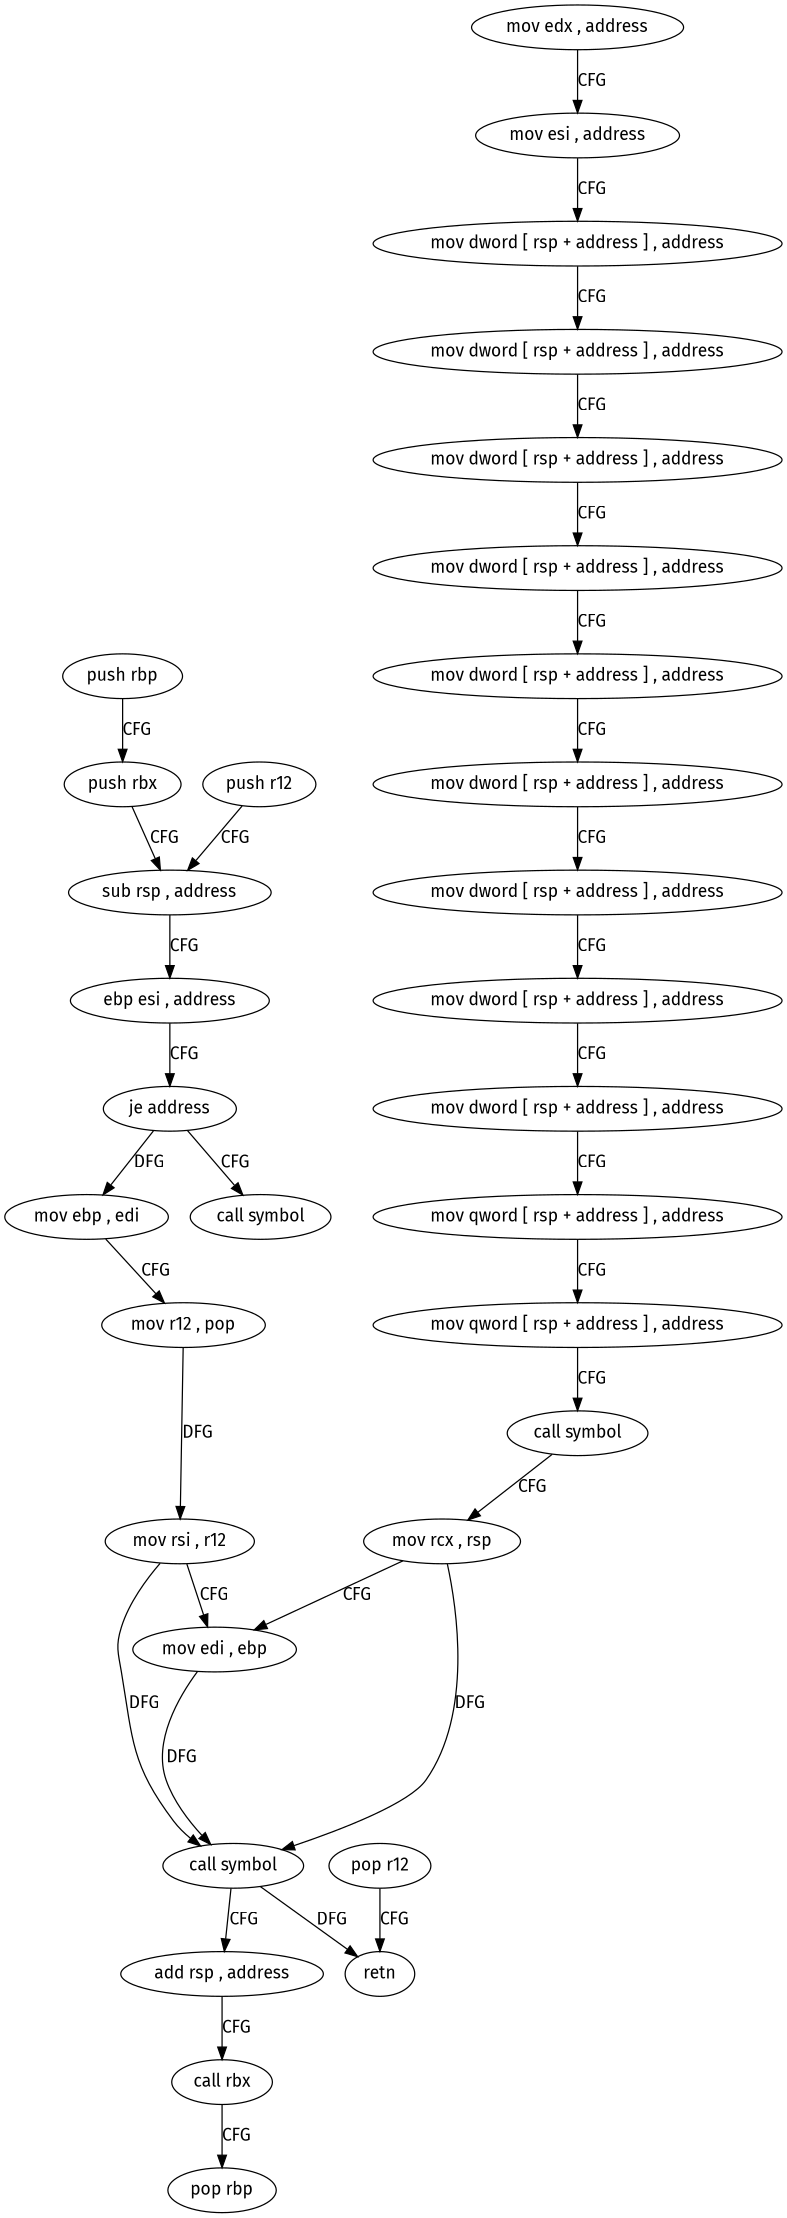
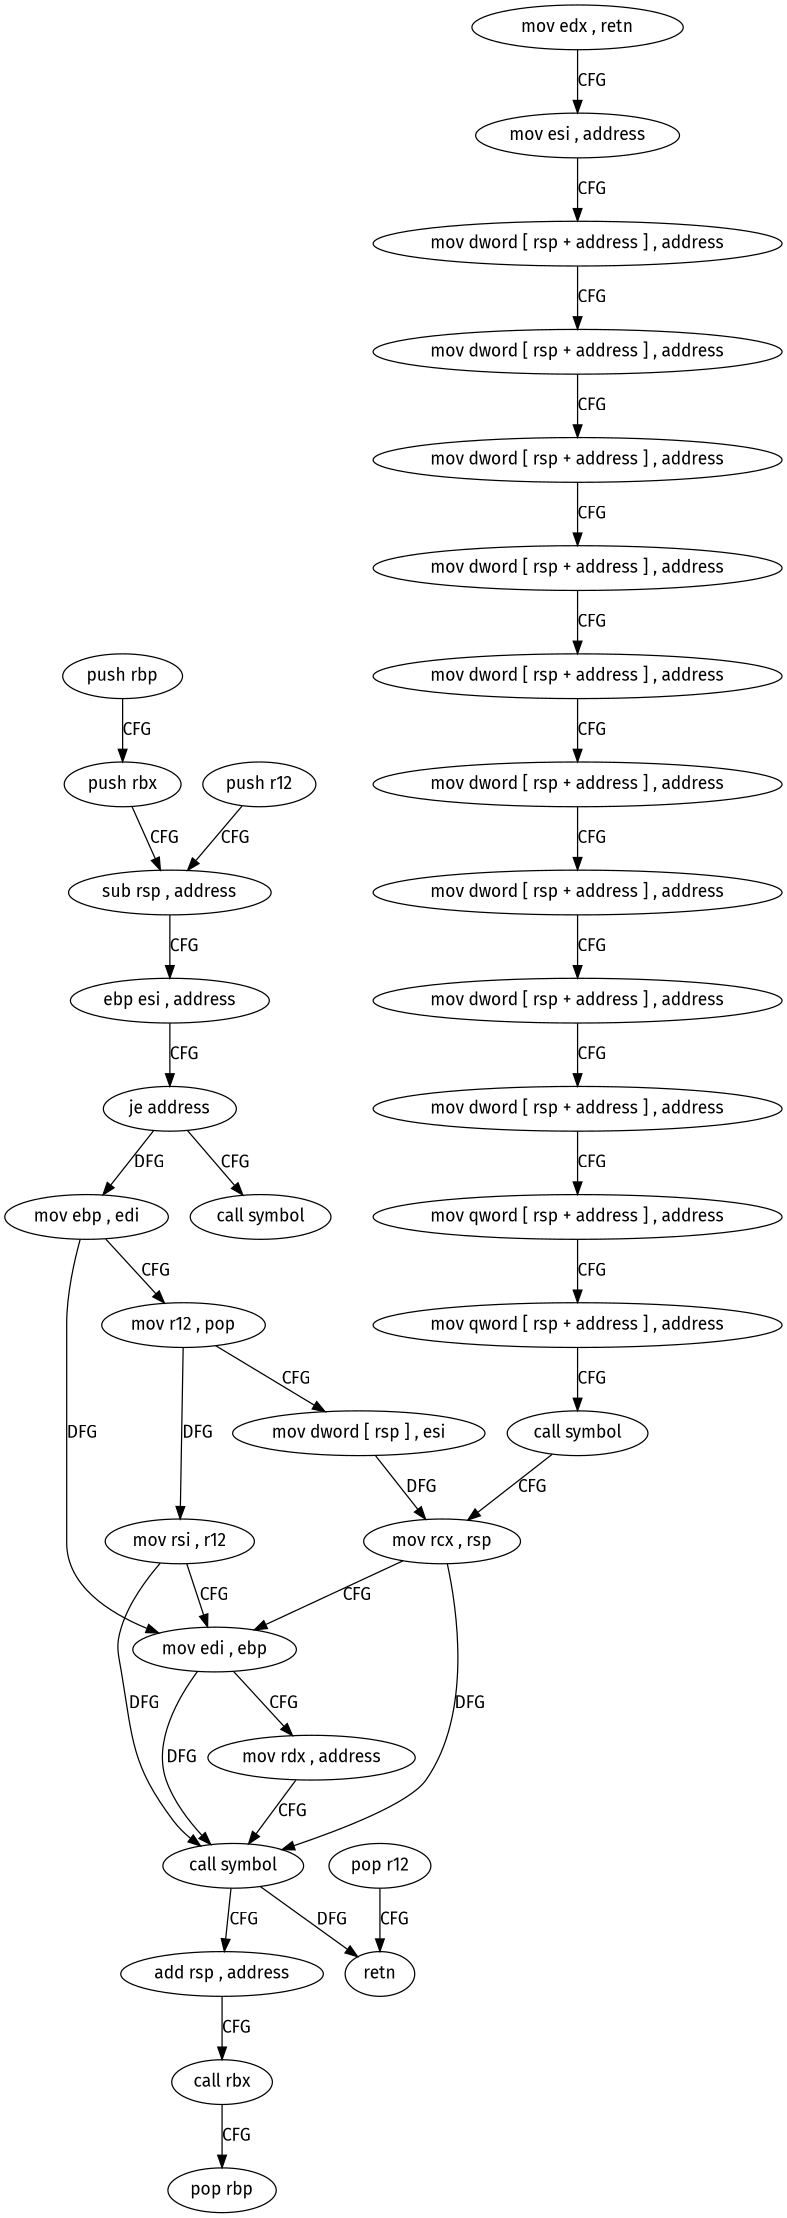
node "mov edx , address": label "mov edx , address" -> "mov edx , retn"
node "mov dword [ rsp ] , esi": added
edge "mov ebp , edi" -> "mov edi , ebp": added, label "DFG"
node "mov rdx , address": added
